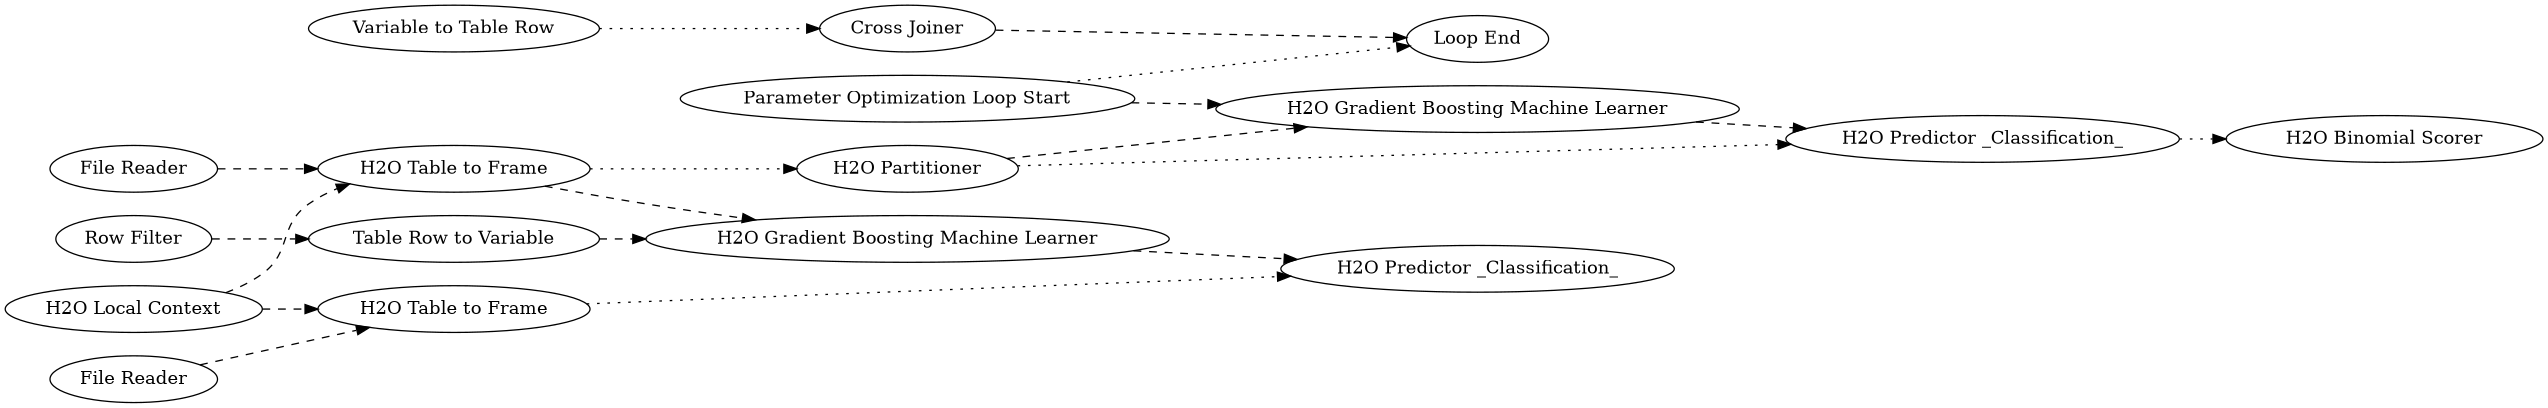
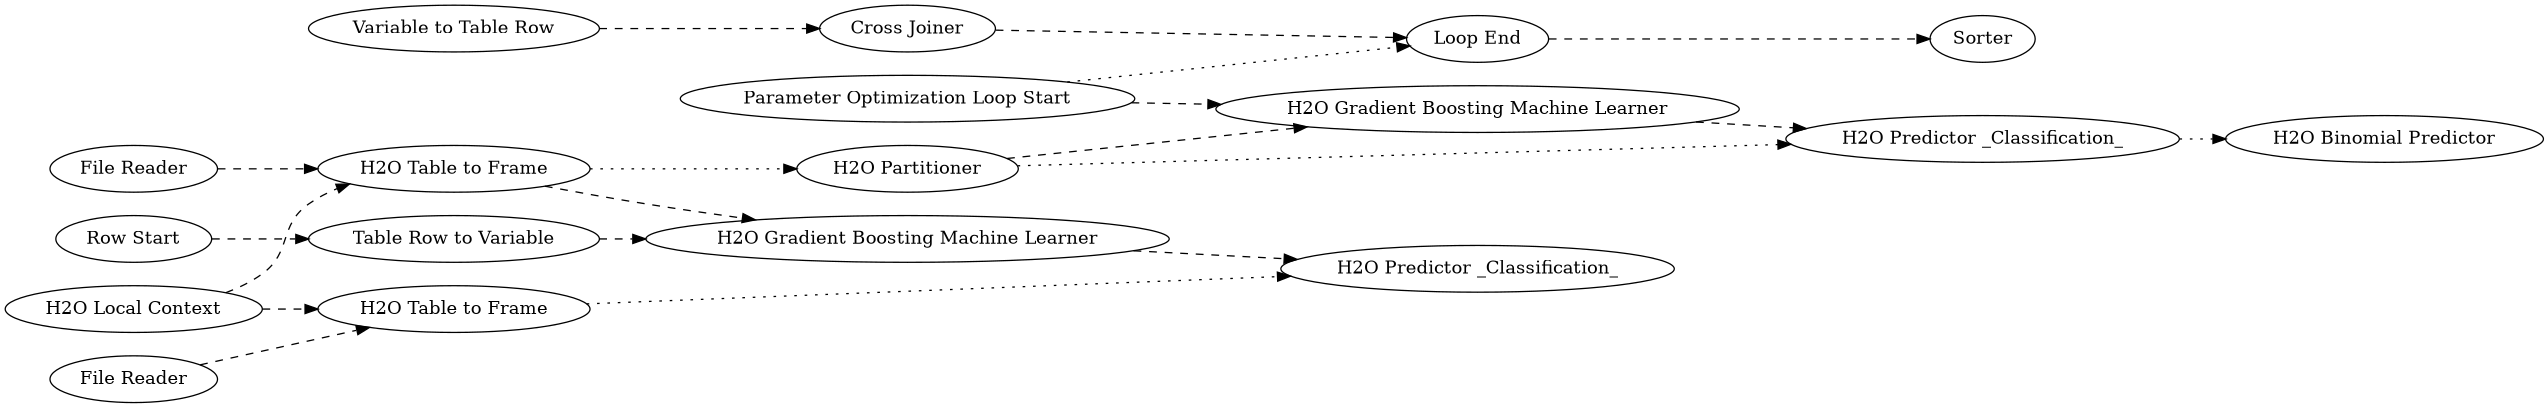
edge "Variable to Table Row" -> "Cross Joiner": style dotted -> dashed
node "Sorter": added
node "H2O Binomial Scorer": label "H2O Binomial Scorer" -> "H2O Binomial Predictor"
node "Row Filter": label "Row Filter" -> "Row Start"
